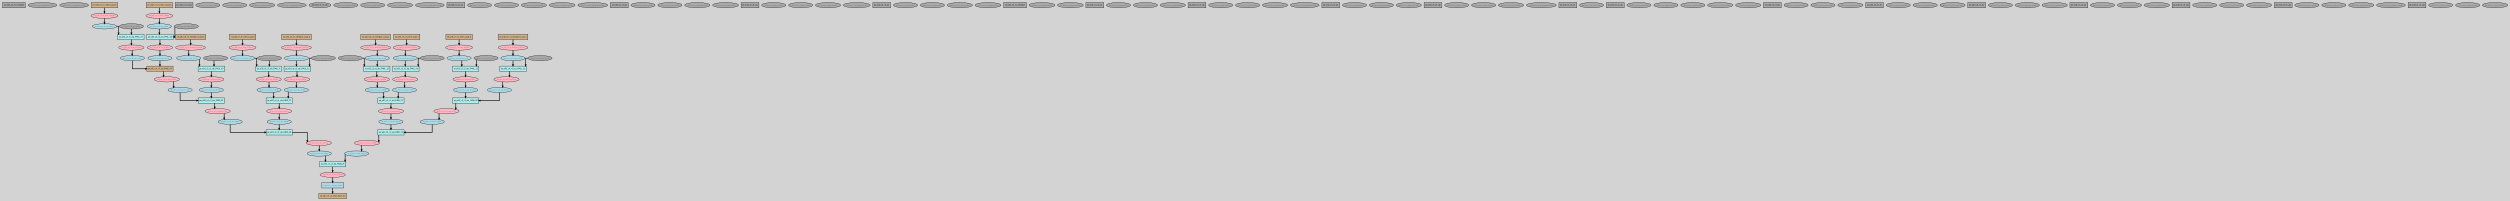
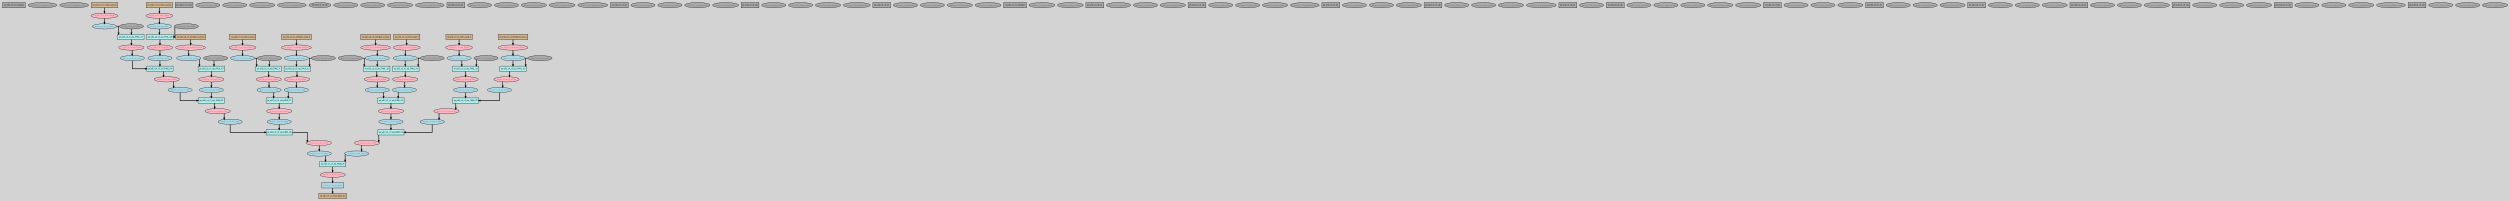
node "pe_w32_c4_r3_alu_FADD_24": fillcolor #d2b48c -> #afeeee
